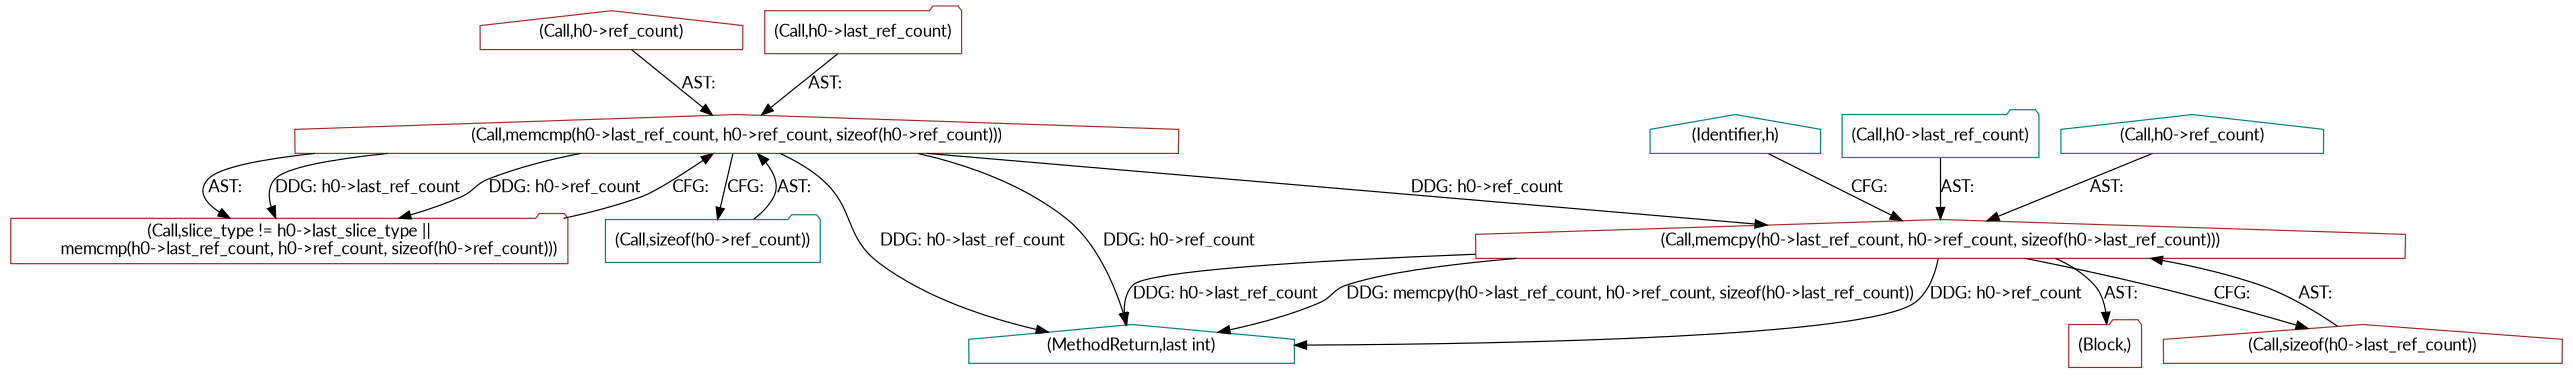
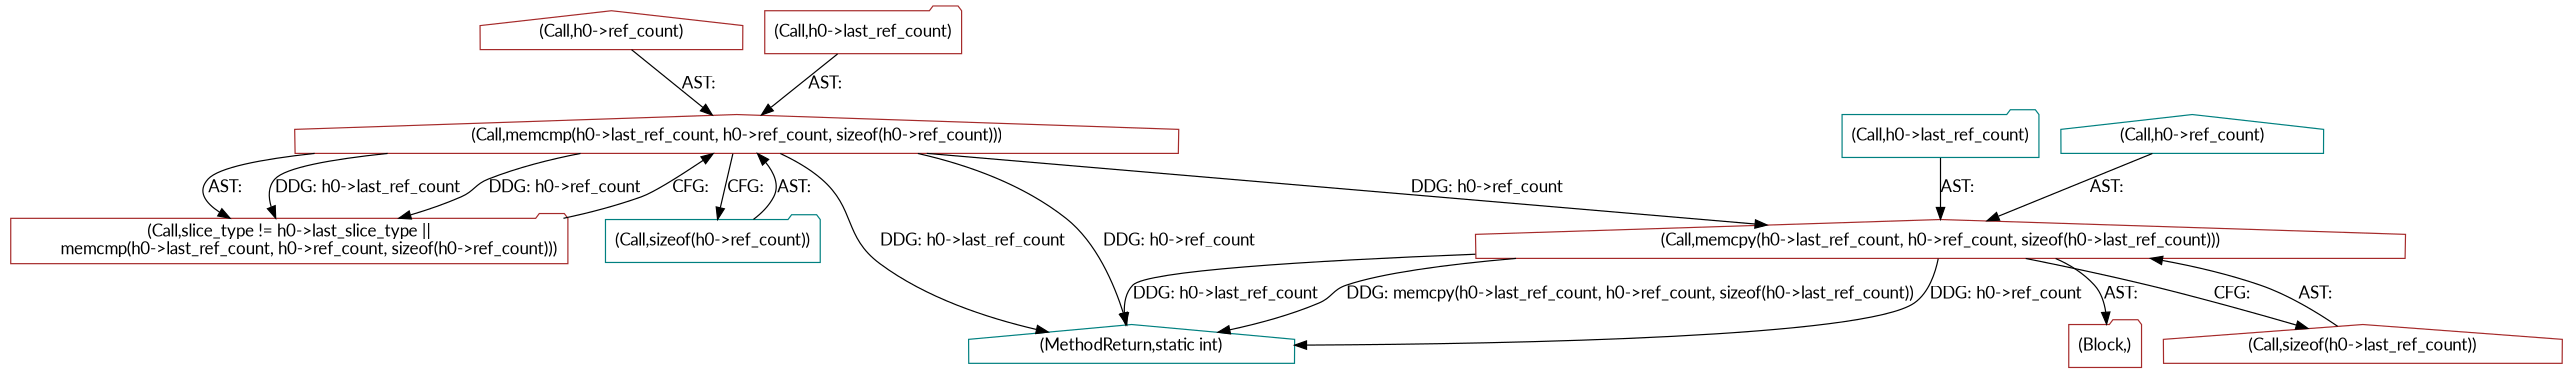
node "(Identifier,h)": removed
node "(MethodReturn,last int)": label "(MethodReturn,last int)" -> "(MethodReturn,static int)"
